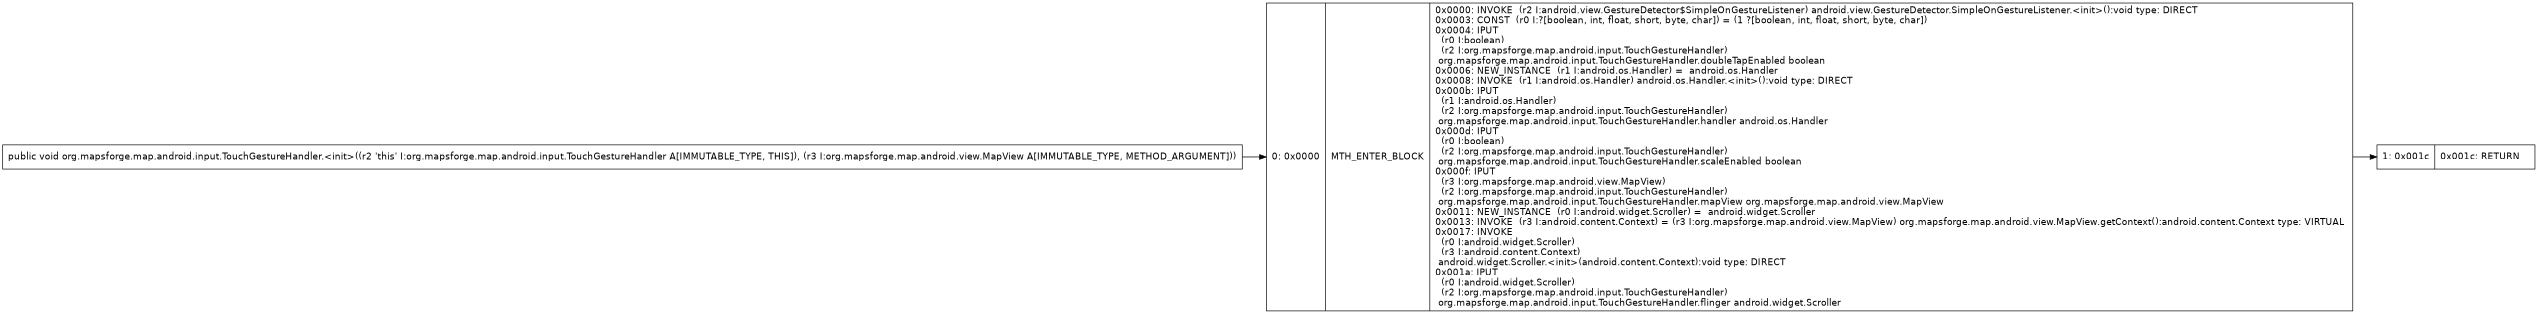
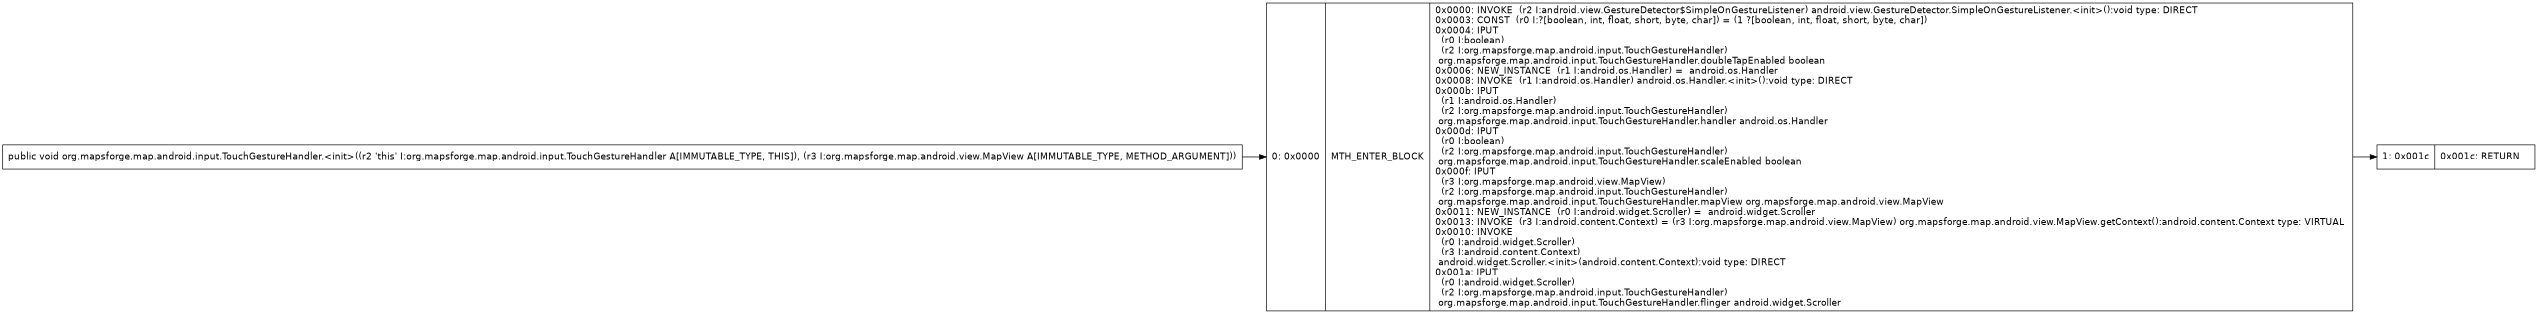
node "0: 0x0000": text "0x0017: INVOKE" -> "0x0010: INVOKE"
